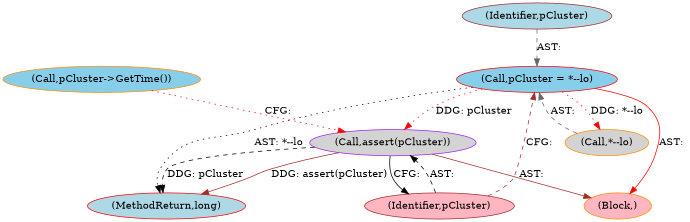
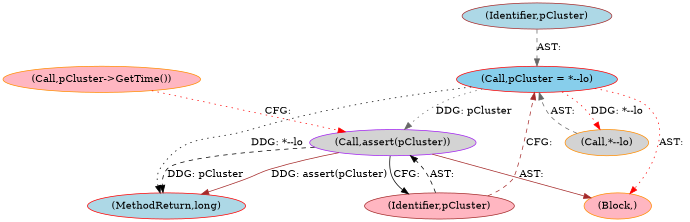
node "(Call,pCluster->GetTime())": fillcolor skyblue -> lightpink
edge "(Call,pCluster = *--lo)" -> "(Call,assert(pCluster))": color red -> gray40
edge "(Call,pCluster = *--lo)" -> "(Block,)": style solid -> dotted
edge "(Call,pCluster = *--lo)" -> "(MethodReturn,long)": label "AST: *--lo" -> "DDG: *--lo"
